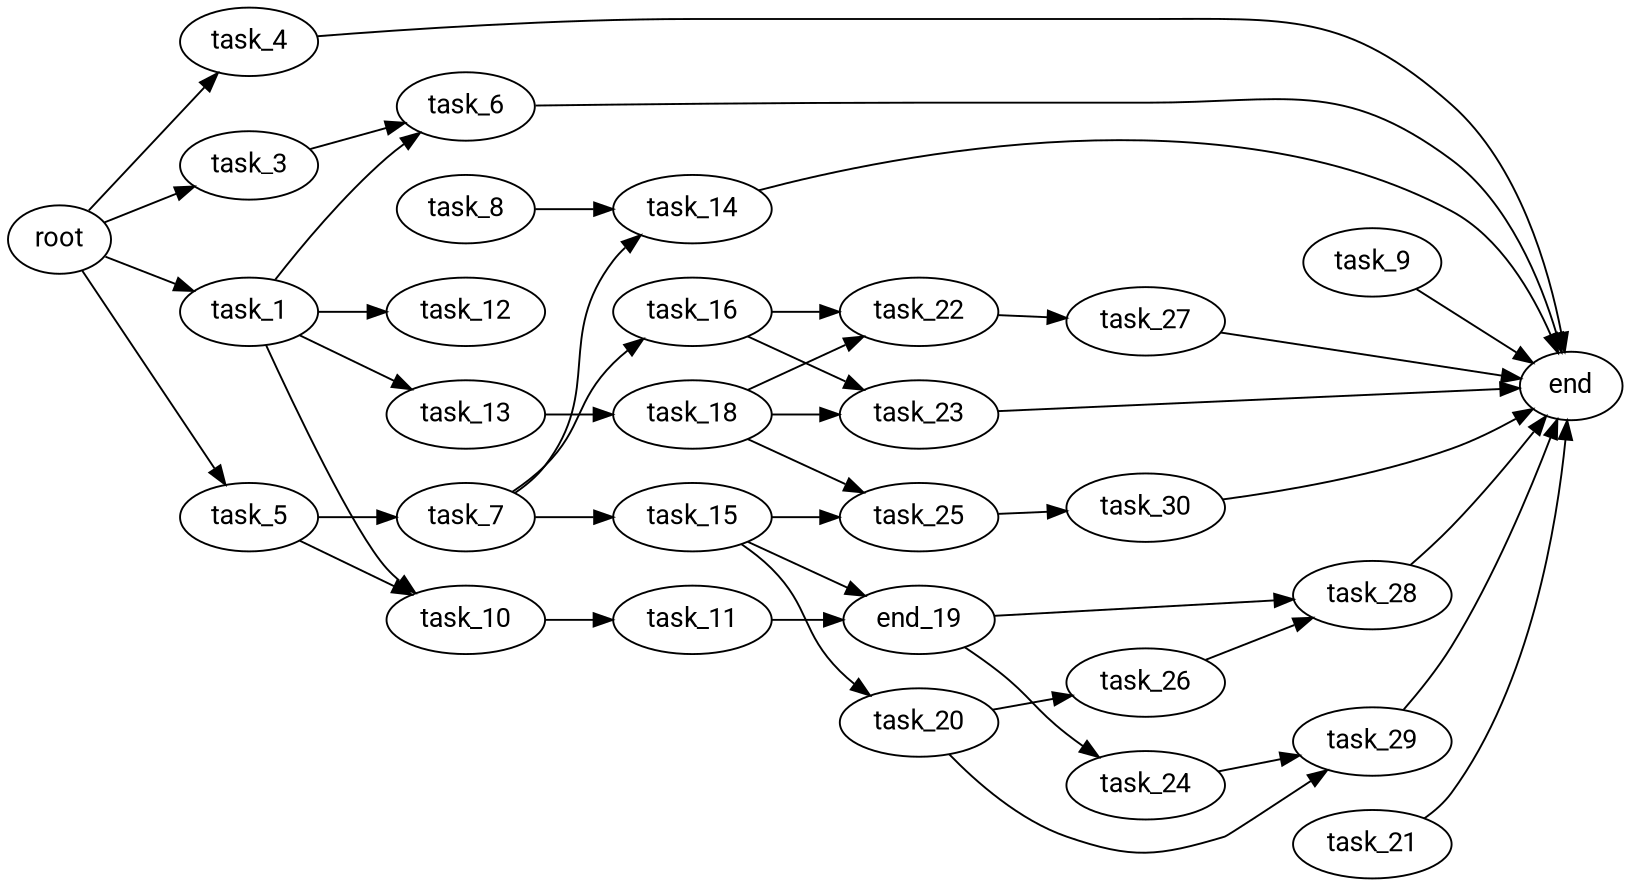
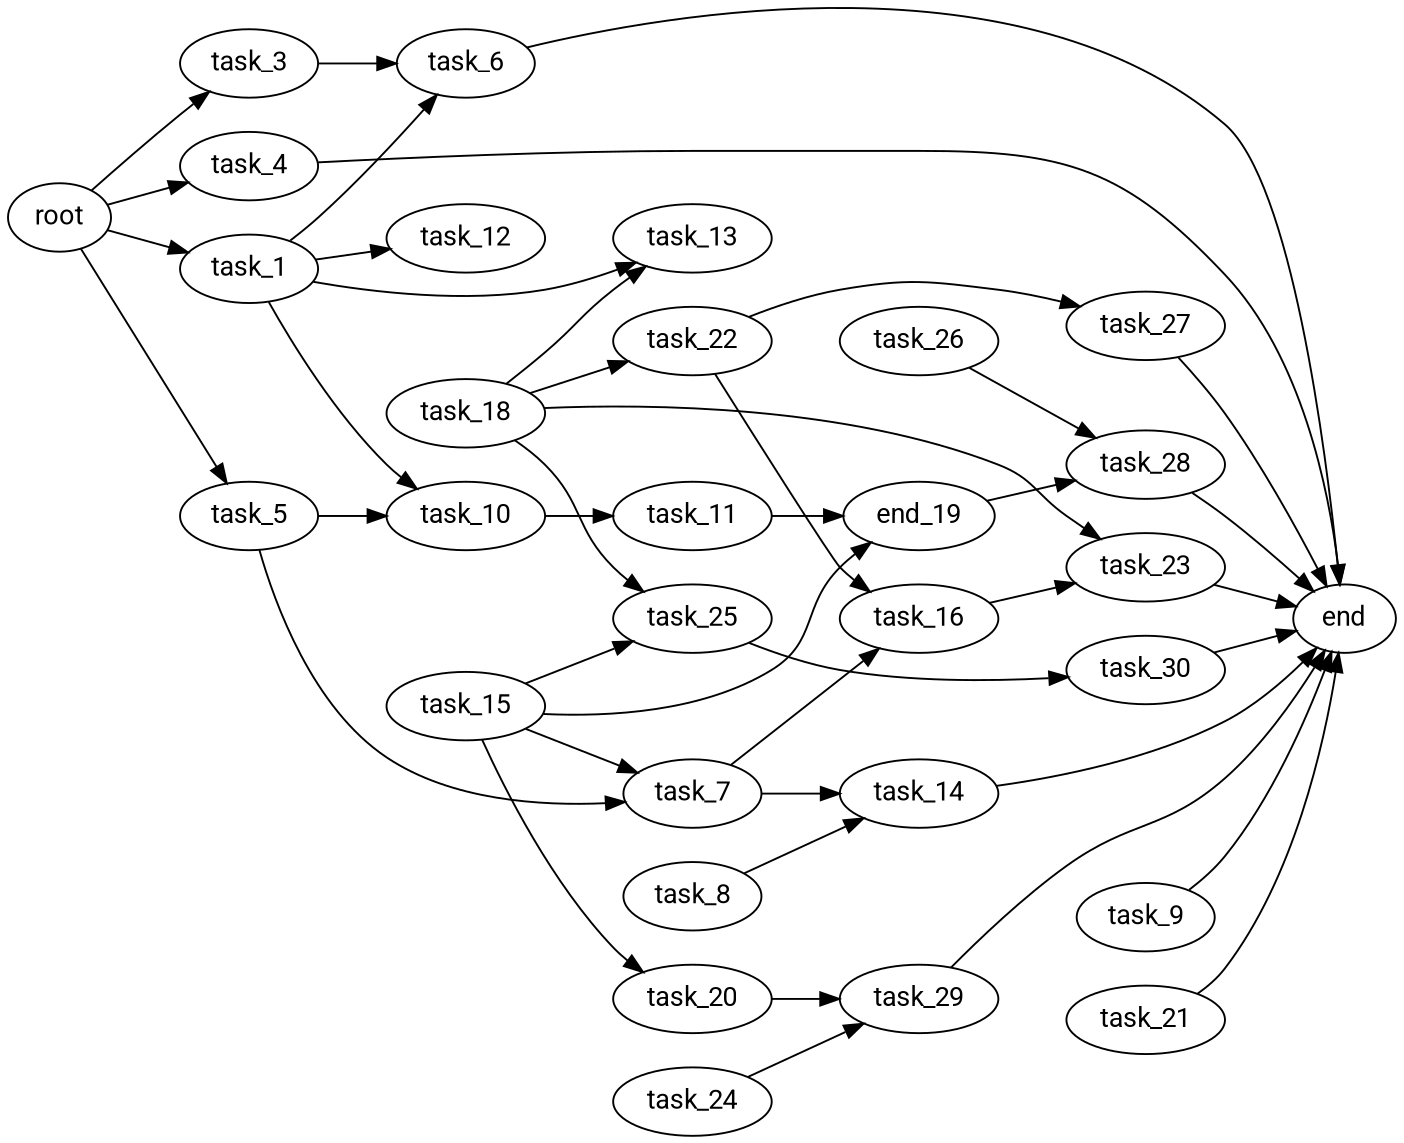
edge "task_16" -> "task_22": reversed
edge "task_13" -> "task_18": reversed
edge "task_7" -> "task_15": reversed
edge "end_19" -> "task_24": removed
edge "task_20" -> "task_26": removed
